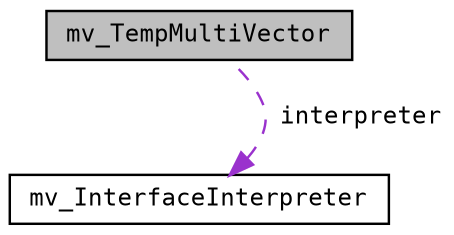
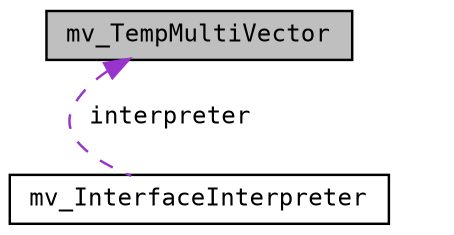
edge "mv_TempMultiVector" -> "mv_InterfaceInterpreter": reversed
